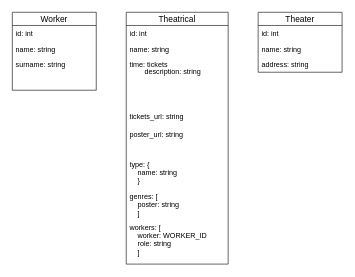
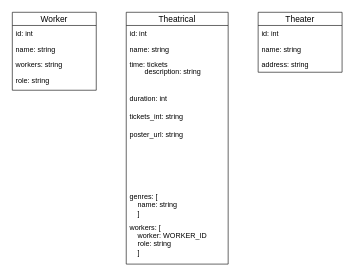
node "surname: string": label "surname: string" -> "workers: string"
node "role: string": added
node "duration: int": added
node "tickets_url: string": label "tickets_url: string" -> "tickets_int: string"
node "type: { name: string }": removed
node "genres: [ poster: string ]": label "genres: [ poster: string ]" -> "genres: [ name: string ]"
